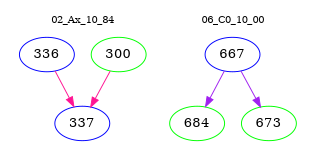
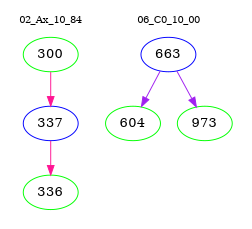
node "336": color blue -> green
node "667": label "667" -> "663"
edge "336" -> "337": reversed
node "684": label "684" -> "604"
node "673": label "673" -> "973"
